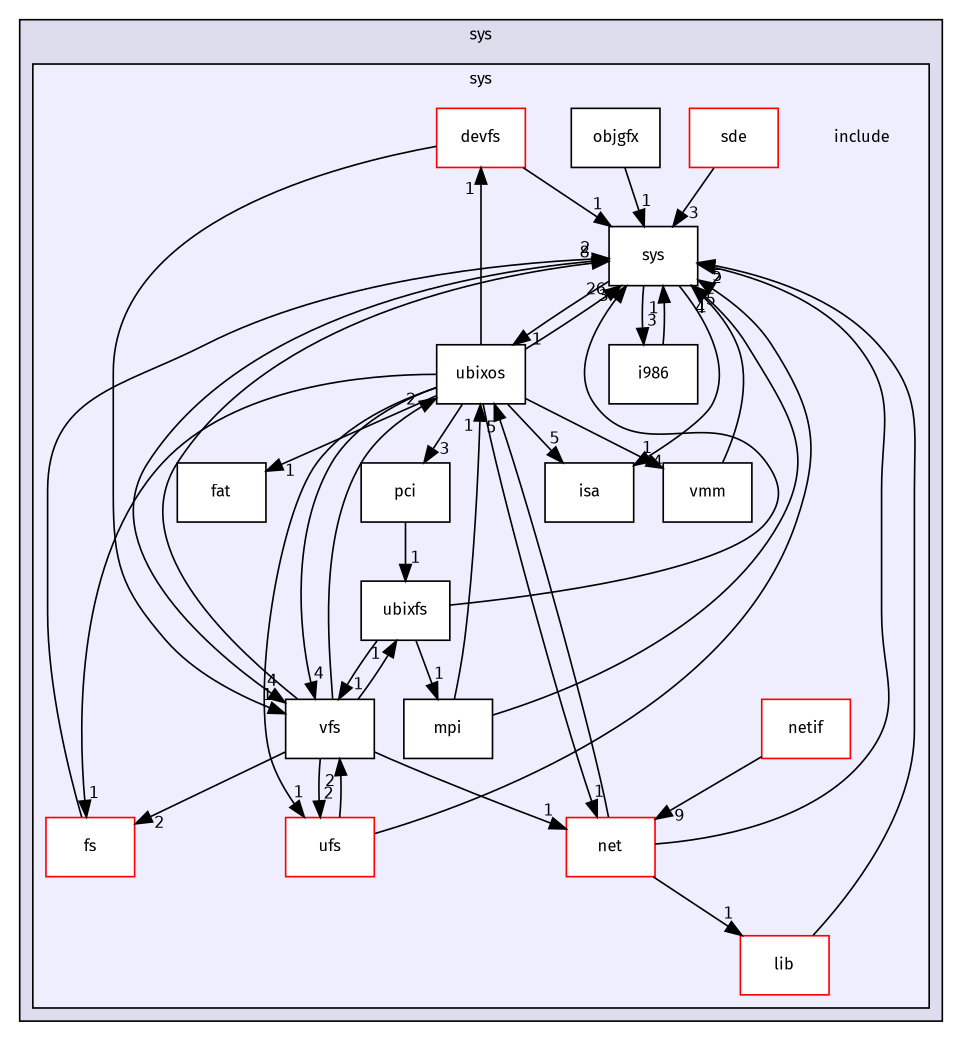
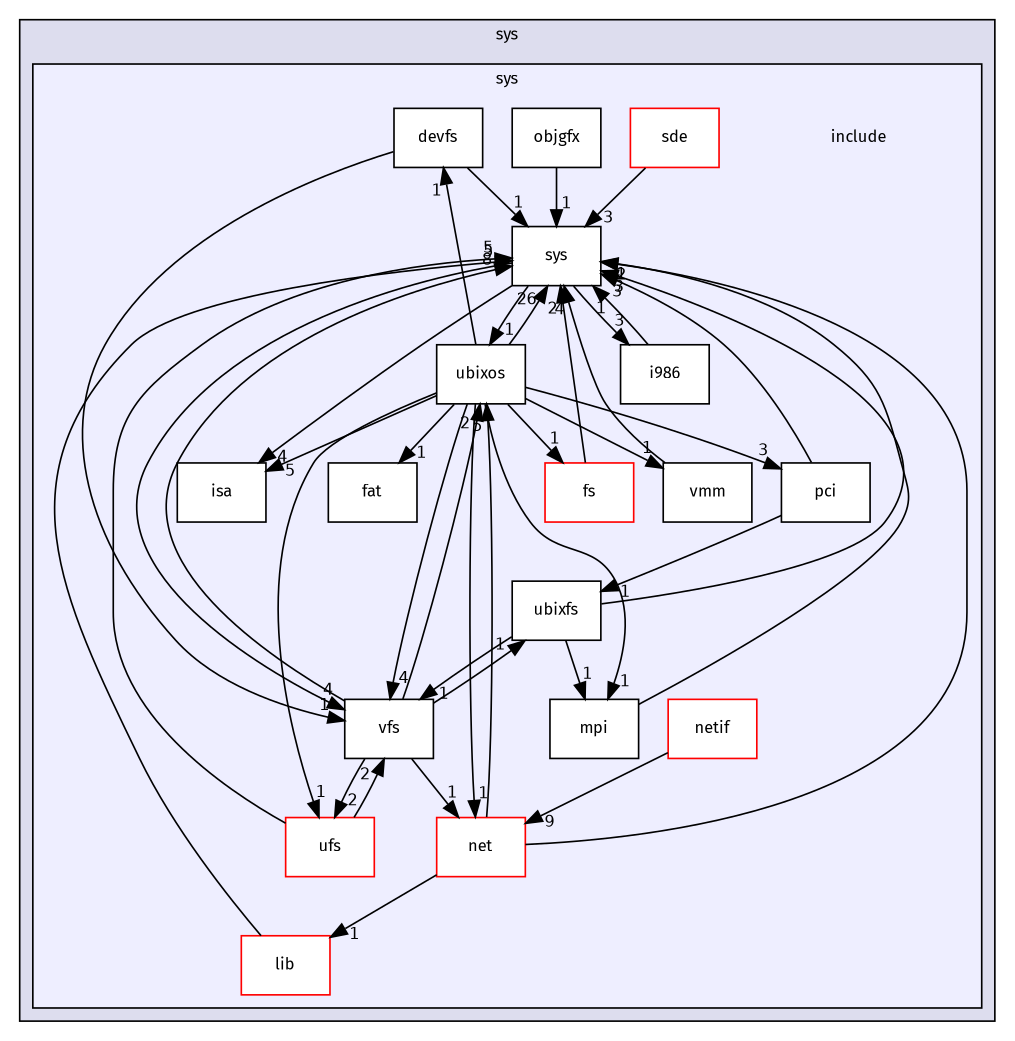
node "devfs": color red -> black
edge "pci" -> "sys": added
edge "mpi" -> "ubixos": reversed
edge "vfs" -> "fs": removed
